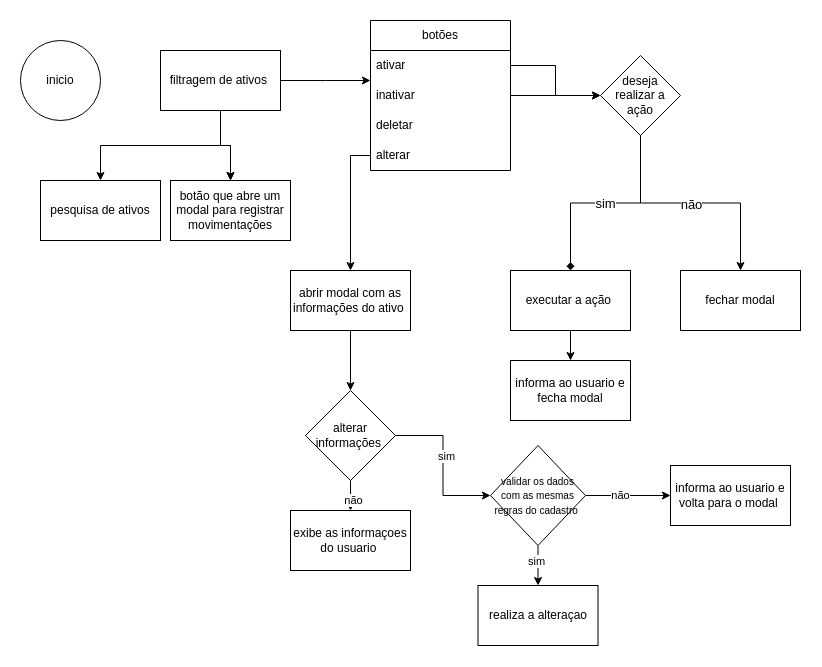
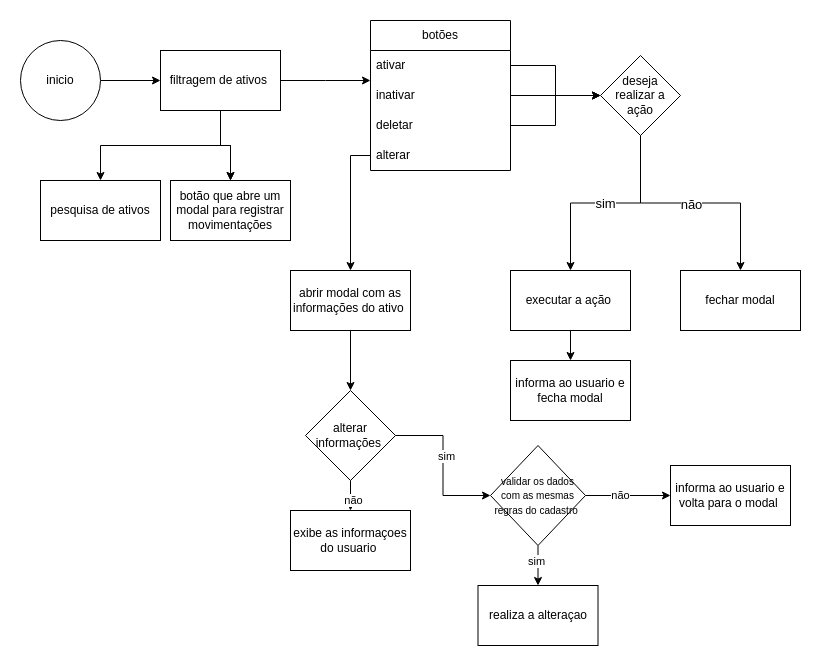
edge "inicio" -> "filtragem de ativos": added
edge "deletar" -> "deseja realizar a ação": added
edge "deseja realizar a ação" -> "executar a ação": arrowhead diamond -> classic
